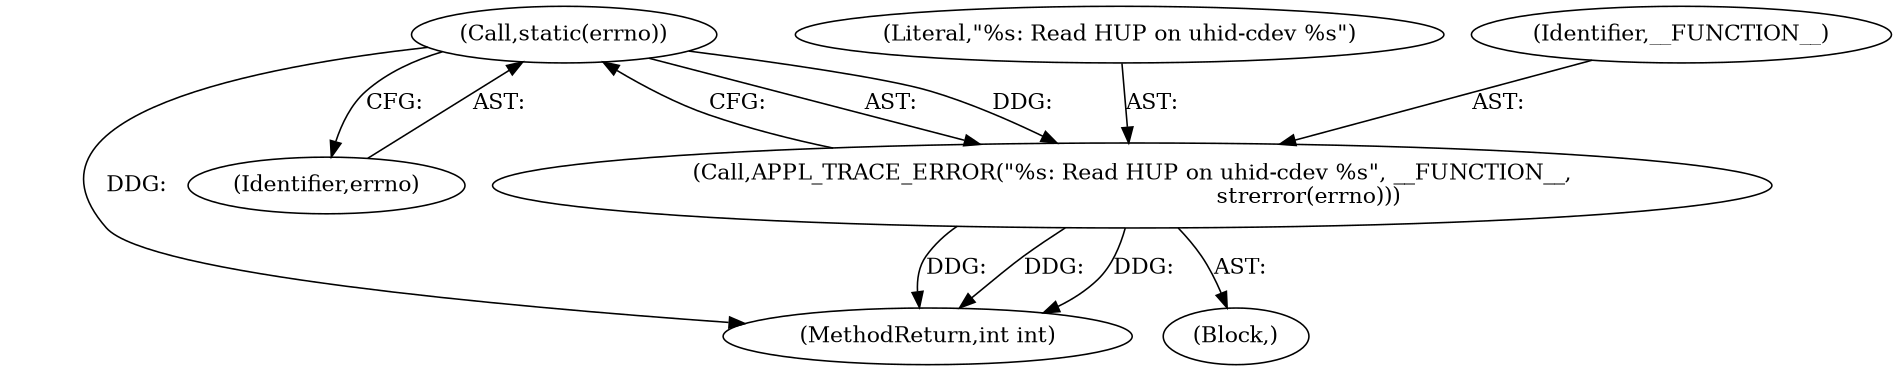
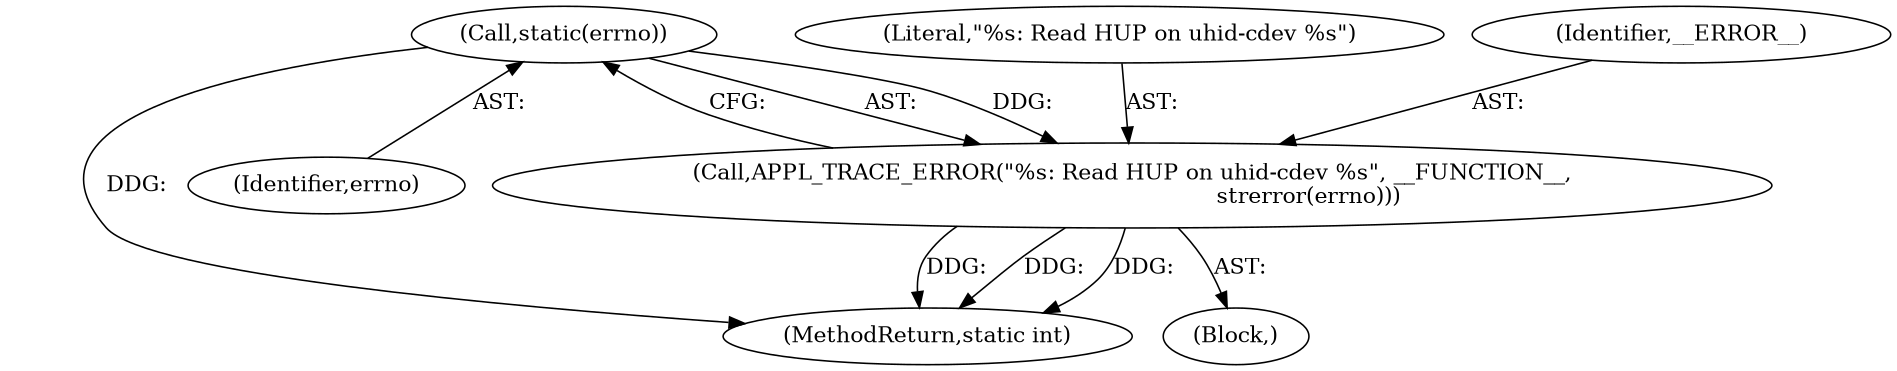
node "(Identifier,__FUNCTION__)": label "(Identifier,__FUNCTION__)" -> "(Identifier,__ERROR__)"
edge "(Call,static(errno))" -> "(Identifier,errno)": removed, label "CFG:"
node "(MethodReturn,int int)": label "(MethodReturn,int int)" -> "(MethodReturn,static int)"
